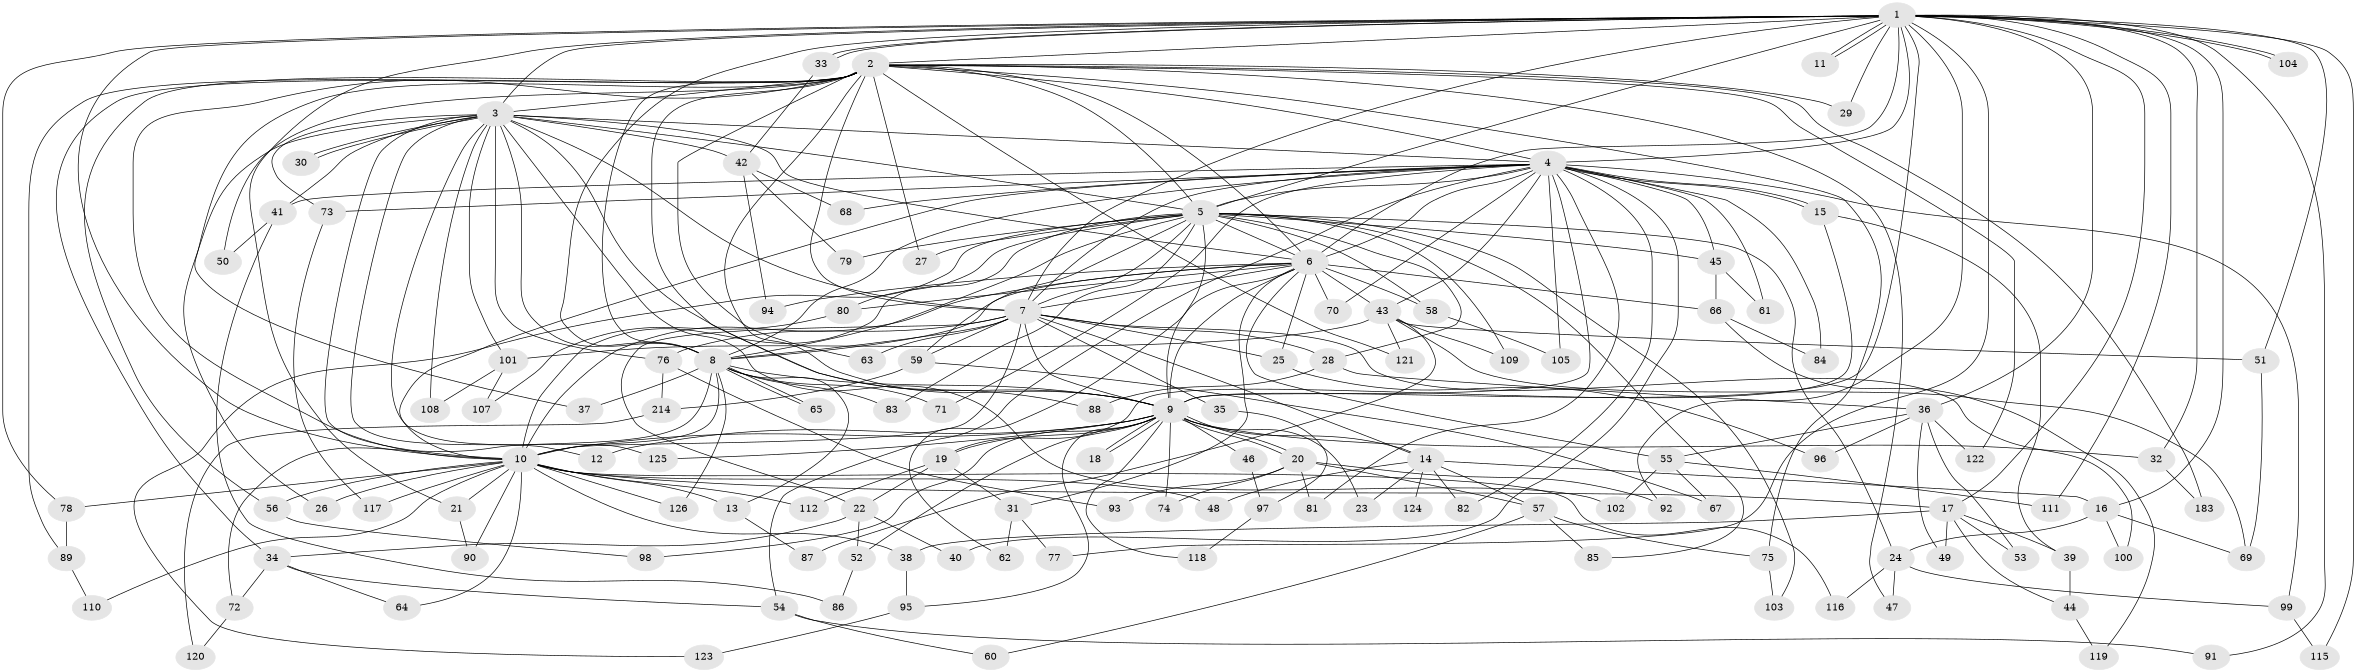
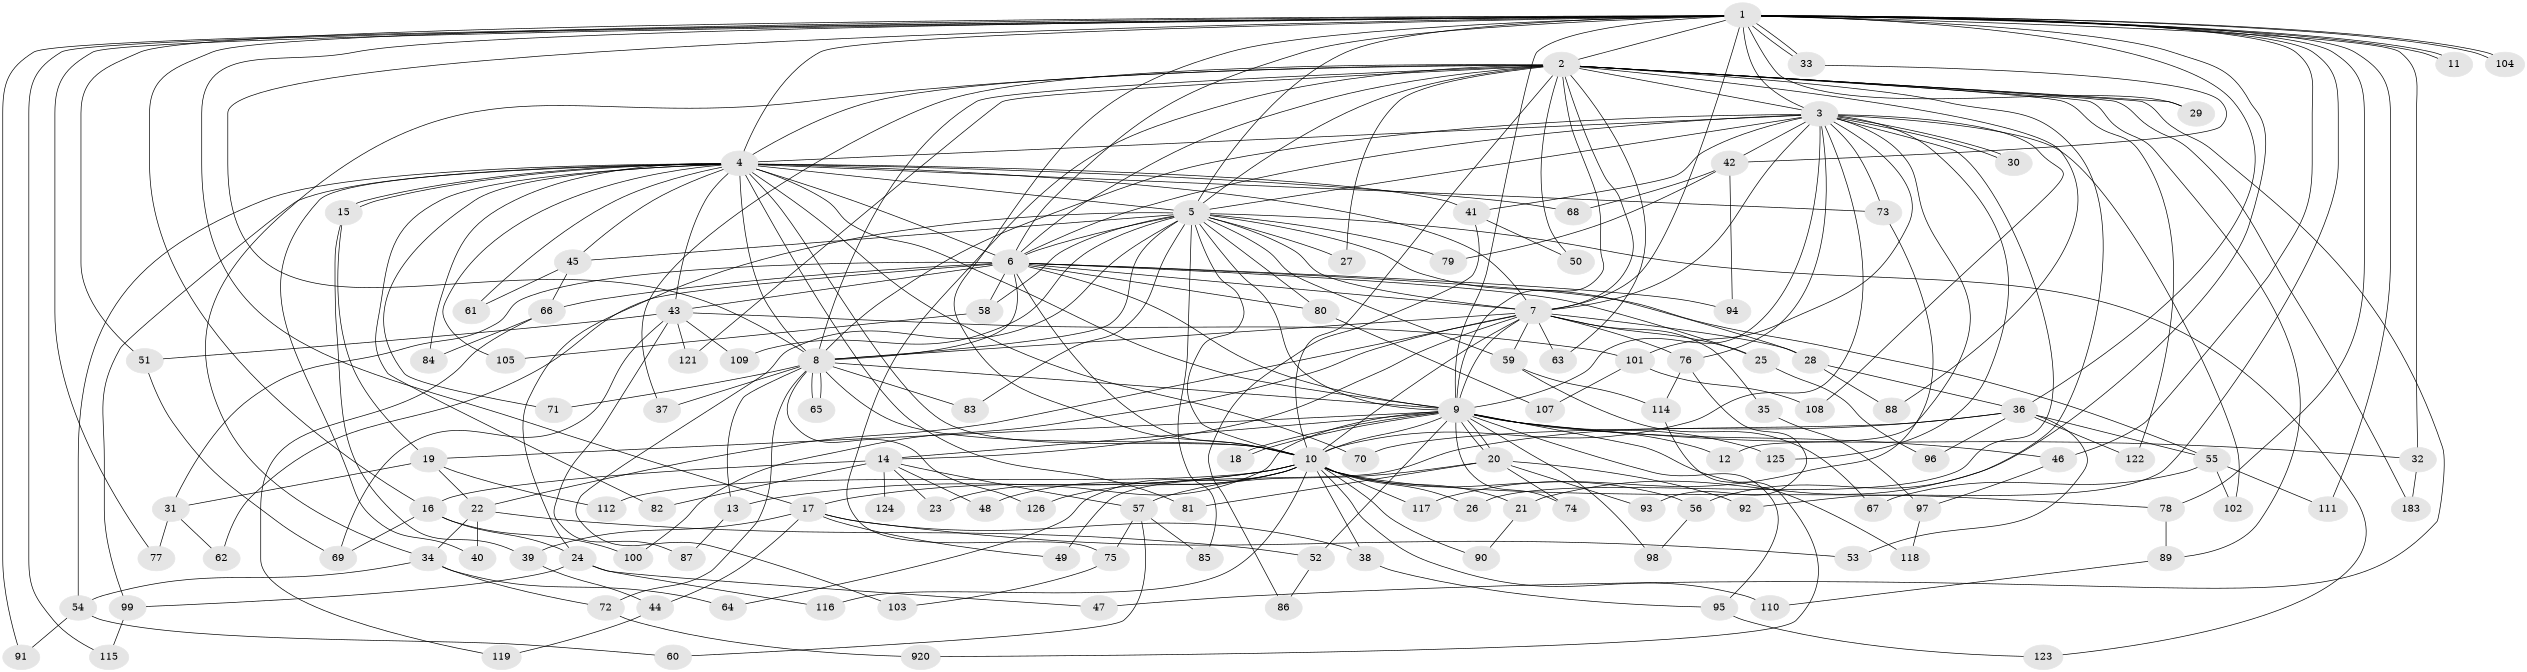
edge "1" -- "46": added
edge "6" -- "70": now "36" -- "70"
node "214": label "214" -> "114"
node "120": label "120" -> "920"
